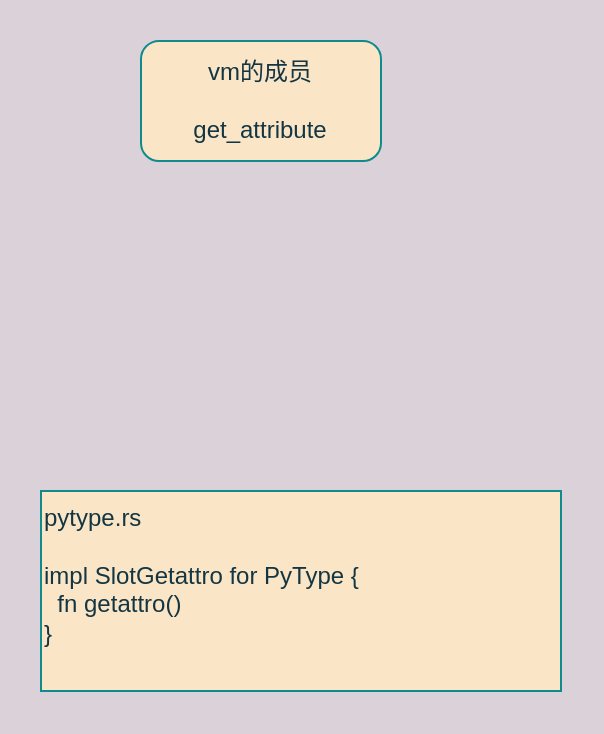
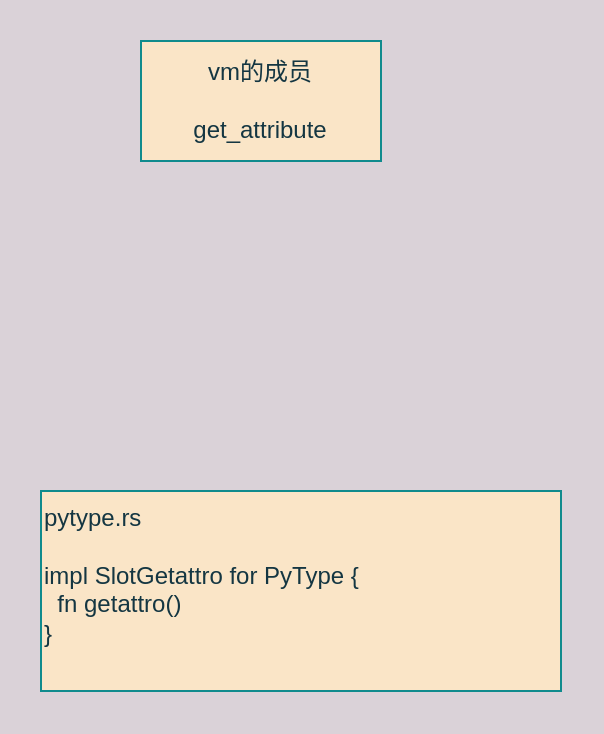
node "vm的成员 get_attribute": shape rounded rectangle -> rectangle
